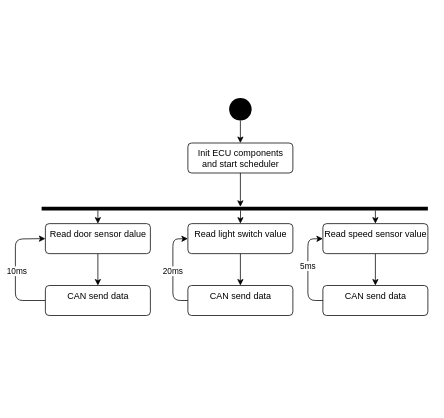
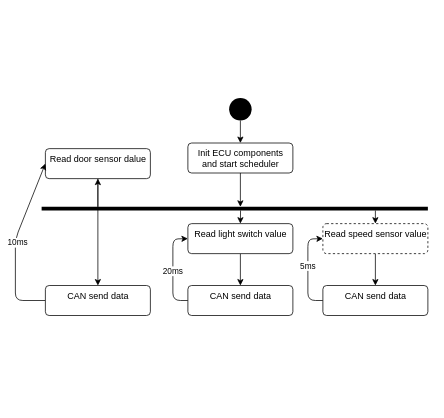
node "Read door sensor dalue": moved (98, 239) -> (98, 164)
node "Read speed sensor value": style solid -> dashed
